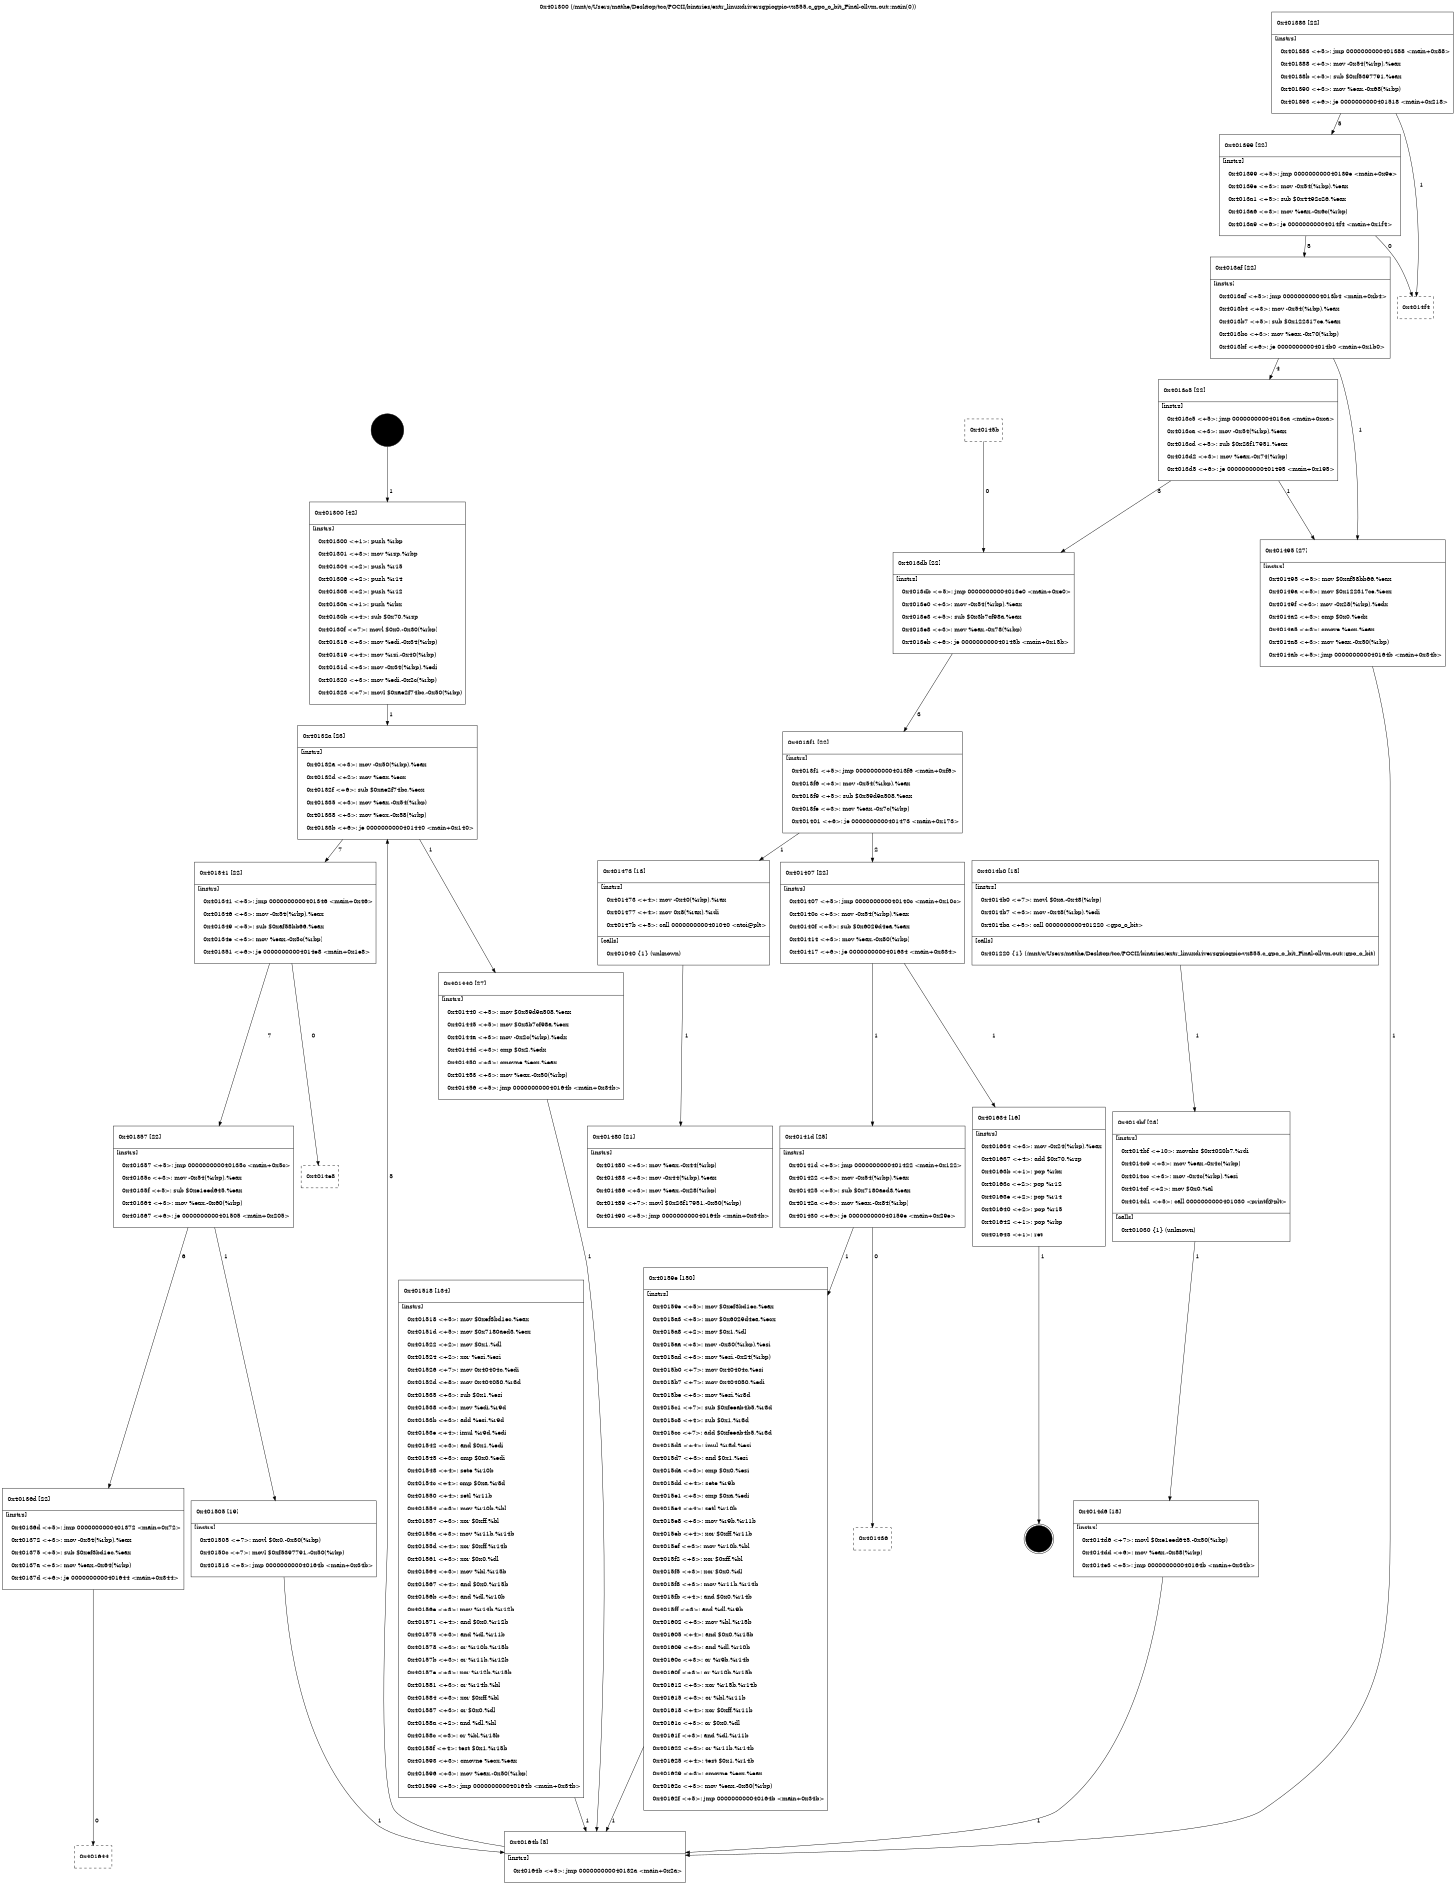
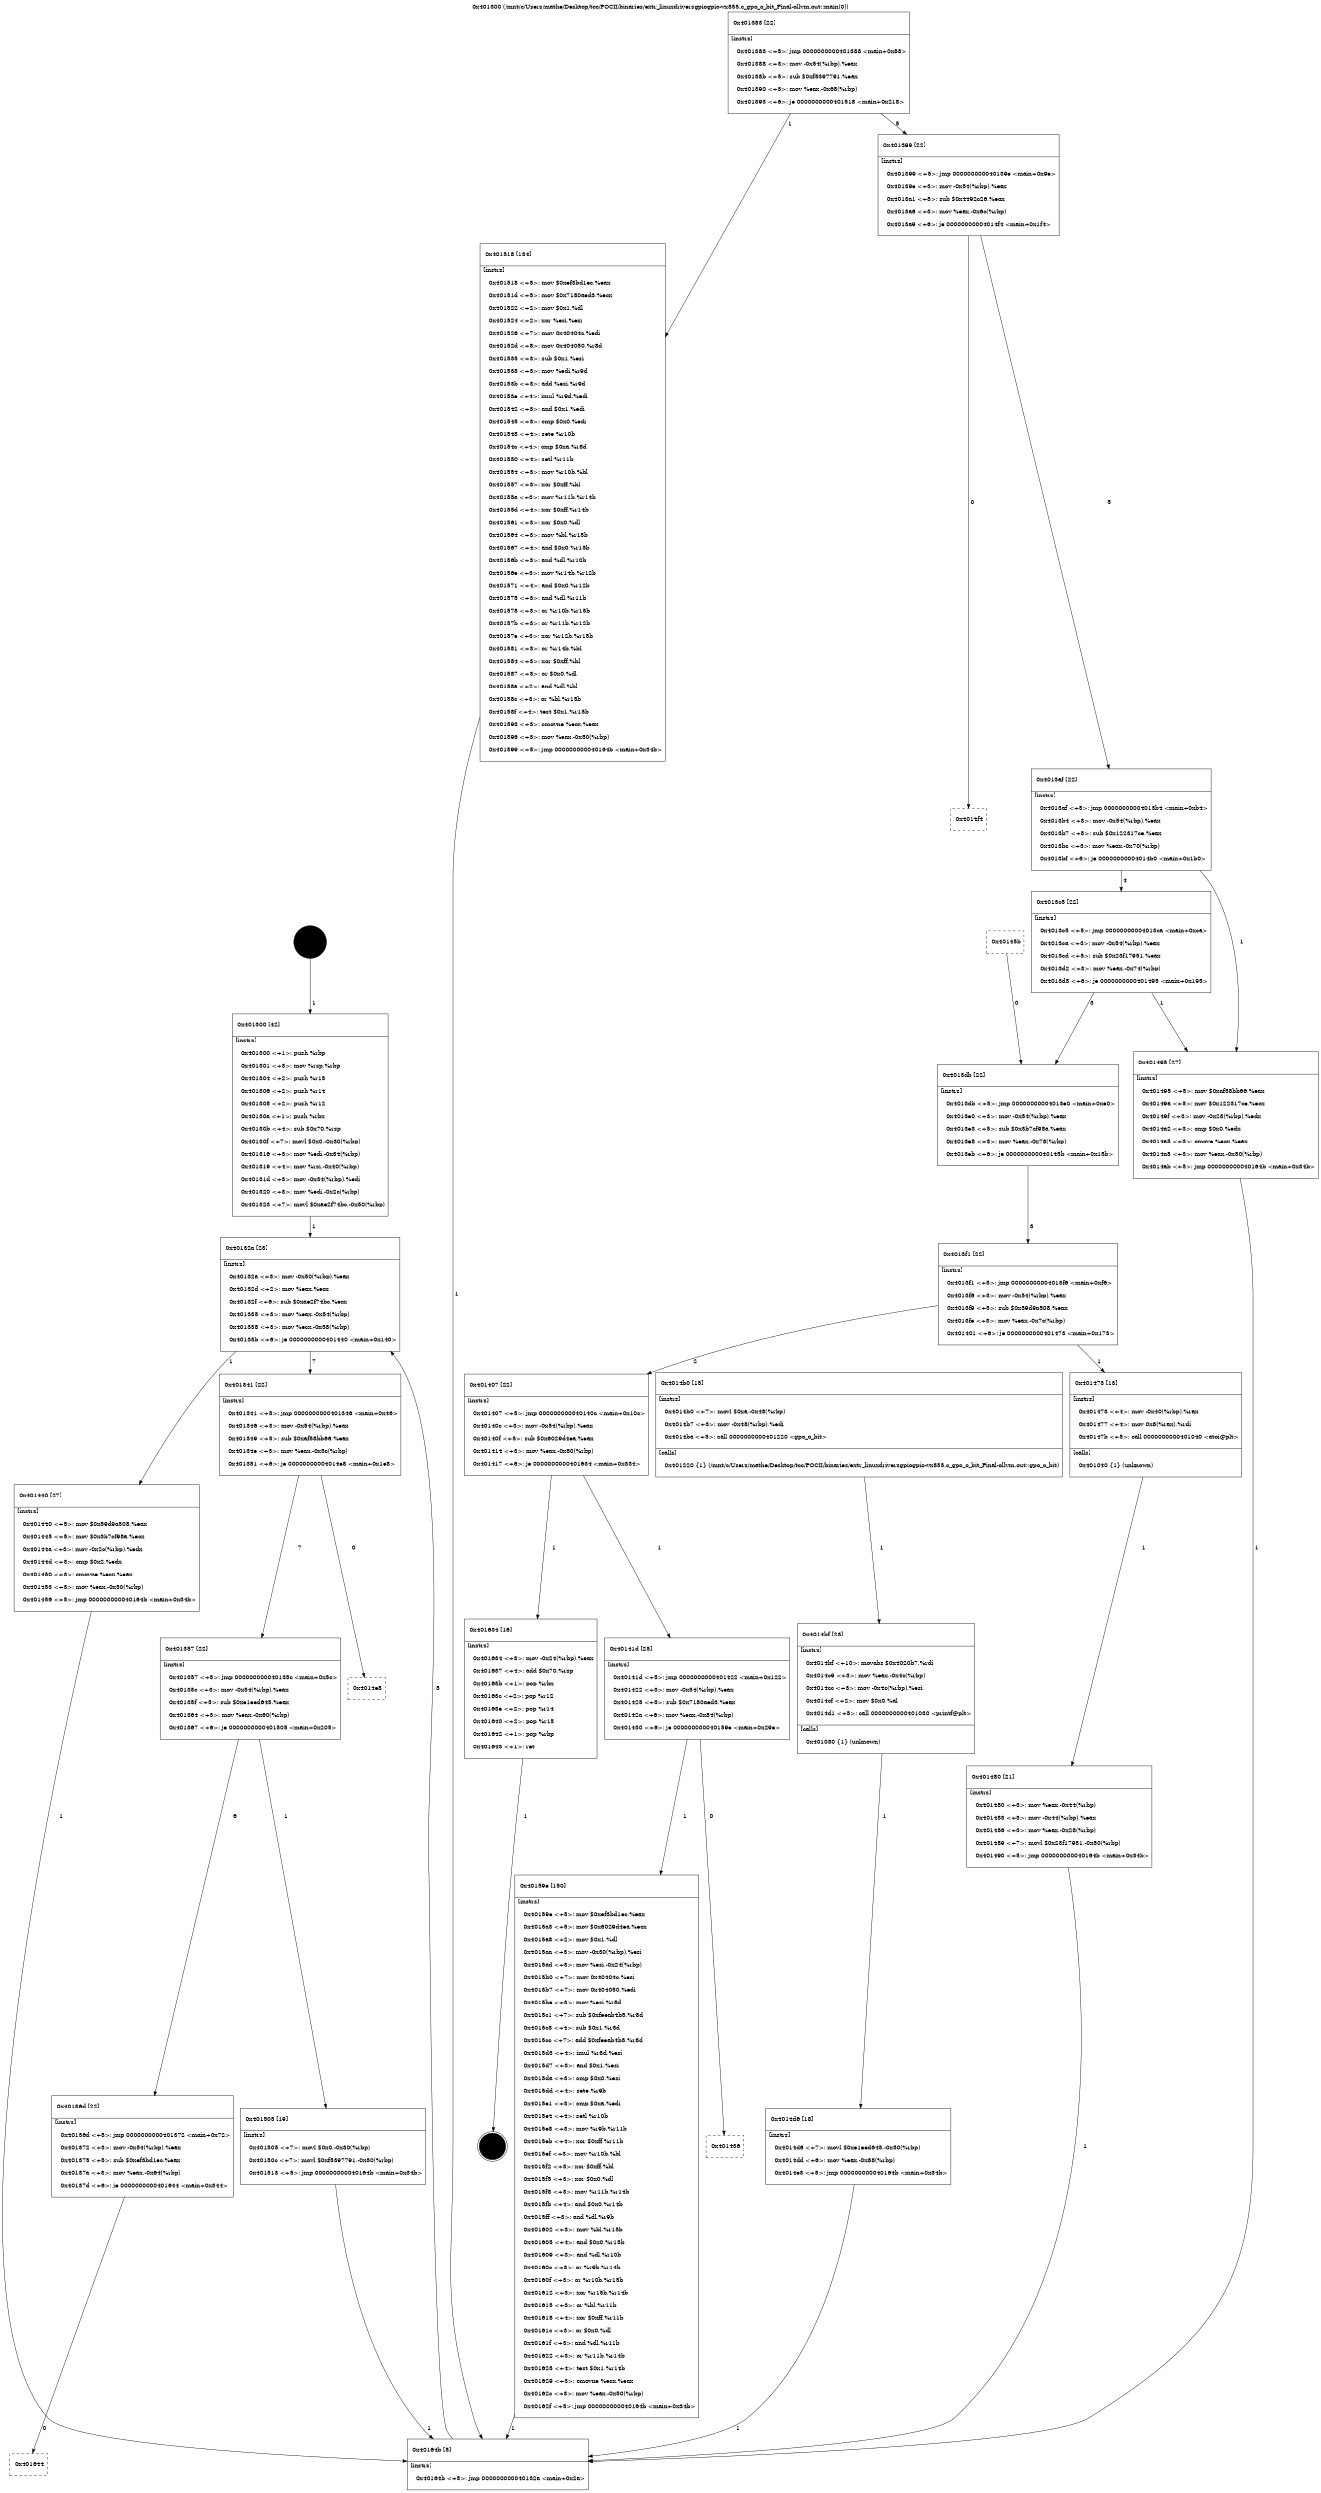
edge "0x401383 [22]" -> "0x4014f4": now "0x401383 [22]" -> "0x401518 [134]"
edge "0x401480 [21]" -> "0x40164b [5]": added, label "1"
